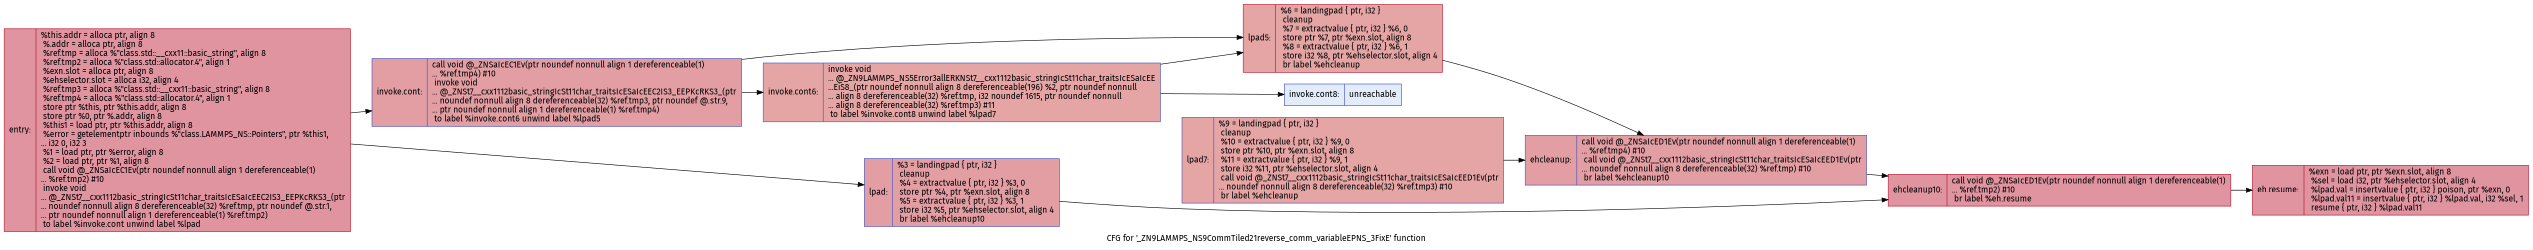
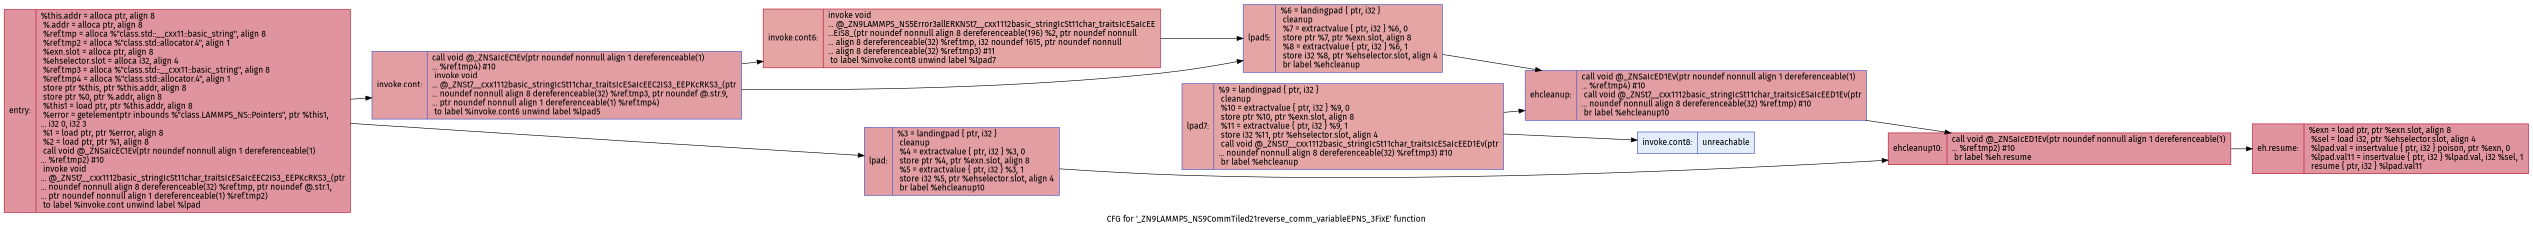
node "lpad5:": color #b70d28ff -> #3d50c3ff
node "invoke.cont6:": color #3d50c3ff -> #b70d28ff
edge "invoke.cont6:" -> "invoke.cont8:": now "lpad7:" -> "invoke.cont8:"
